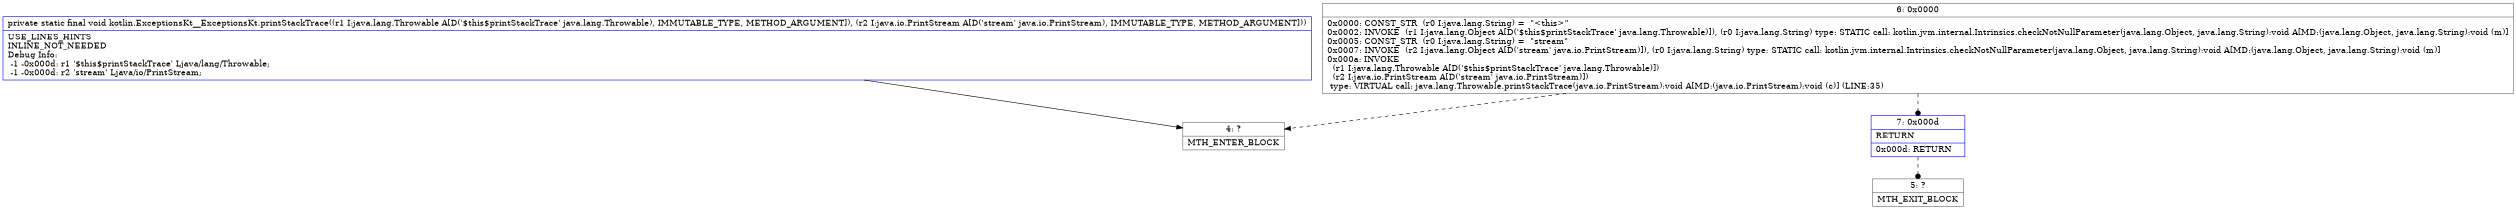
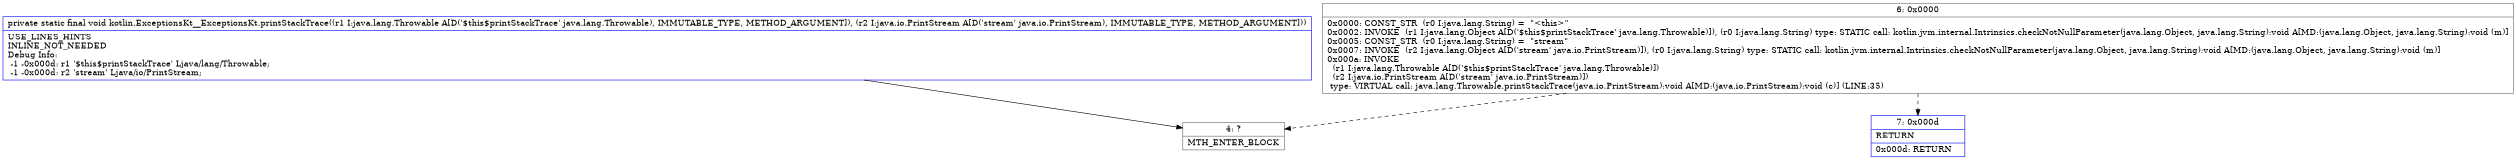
edge "6: 0x0000" -> "7: 0x000d": arrowhead dot -> normal
node "5: ?": removed
